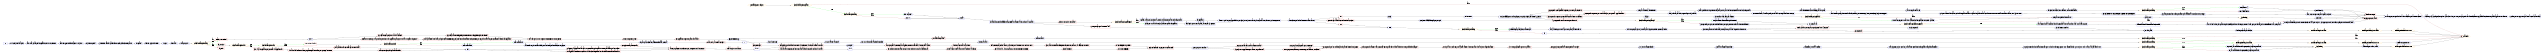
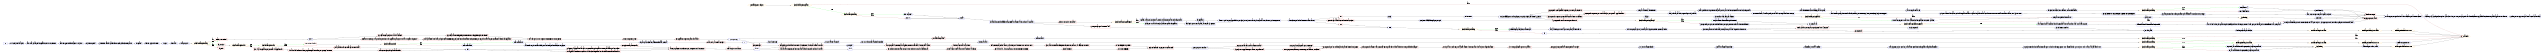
node "JE COMPRENDS ÇA": label "JE COMPRENDS ÇA" -> "JE VIVANT ÇA"
